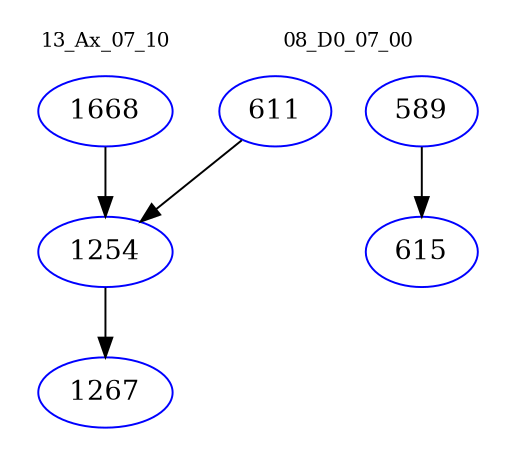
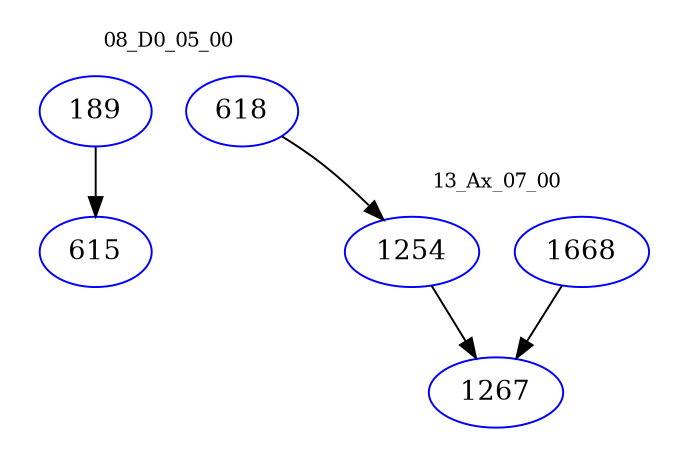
cluster "13_Ax_07_10": label "13_Ax_07_10" -> "13_Ax_07_00"
cluster "08_D0_07_00": label "08_D0_07_00" -> "08_D0_05_00"
node "611": label "611" -> "618"
node "589": label "589" -> "189"
edge "1668" -> "1254": now "1668" -> "1267"
